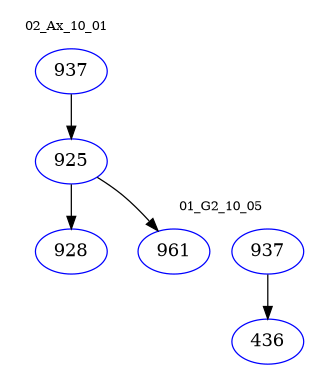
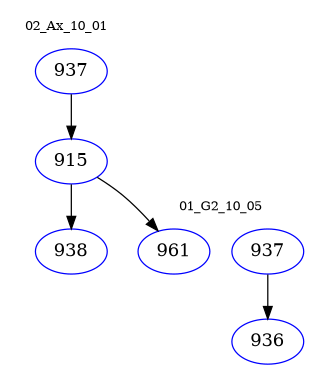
node "925": label "925" -> "915"
node "928": label "928" -> "938"
node "436": label "436" -> "936"
